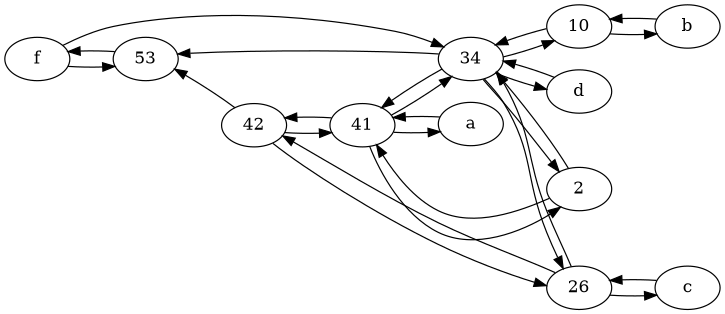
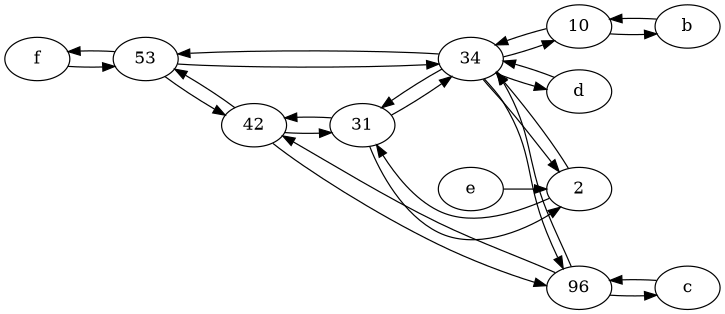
edge "f" -> "34": now "53" -> "34"
edge "53" -> "42": added
node "a": removed
node "41": label "41" -> "31"
node "e": added
node "26": label "26" -> "96"
